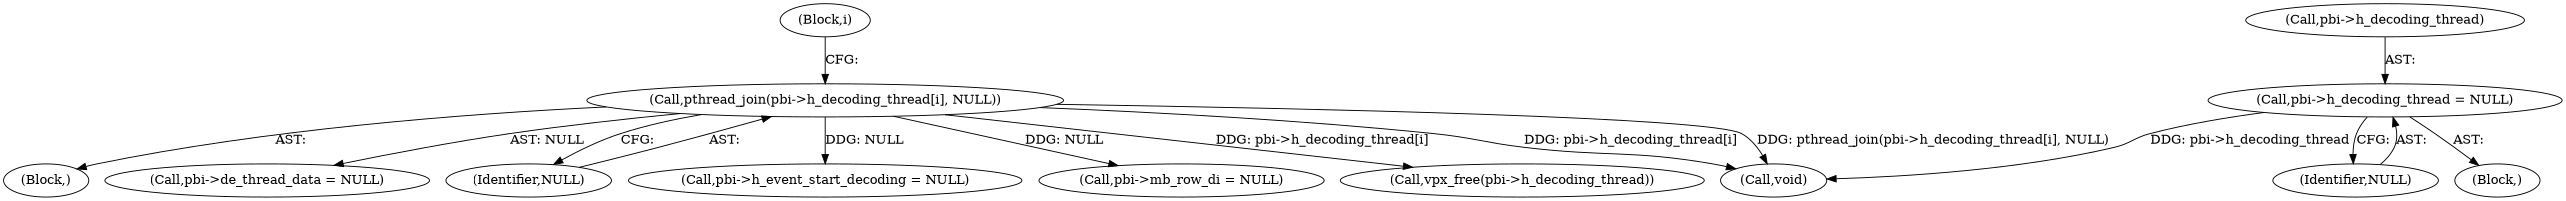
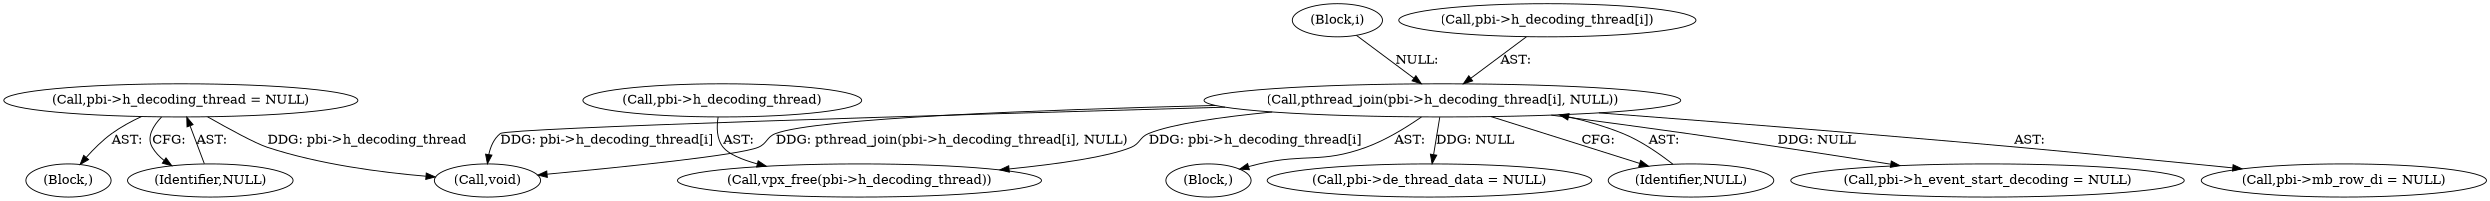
node "(Call,pbi->h_decoding_thread[i])": added
edge "(Call,pbi->h_decoding_thread)" -> "(Call,pbi->h_decoding_thread = NULL)": now "(Call,pbi->h_decoding_thread)" -> "(Call,vpx_free(pbi->h_decoding_thread))"
edge "(Block,i)" -> "(Call,pthread_join(pbi->h_decoding_thread[i], NULL))": label "CFG: " -> "NULL: "
edge "(Call,pthread_join(pbi->h_decoding_thread[i], NULL))" -> "(Call,pbi->de_thread_data = NULL)": label "AST: NULL" -> "DDG: NULL"
edge "(Call,pthread_join(pbi->h_decoding_thread[i], NULL))" -> "(Call,pbi->mb_row_di = NULL)": label "DDG: NULL" -> "AST: "
